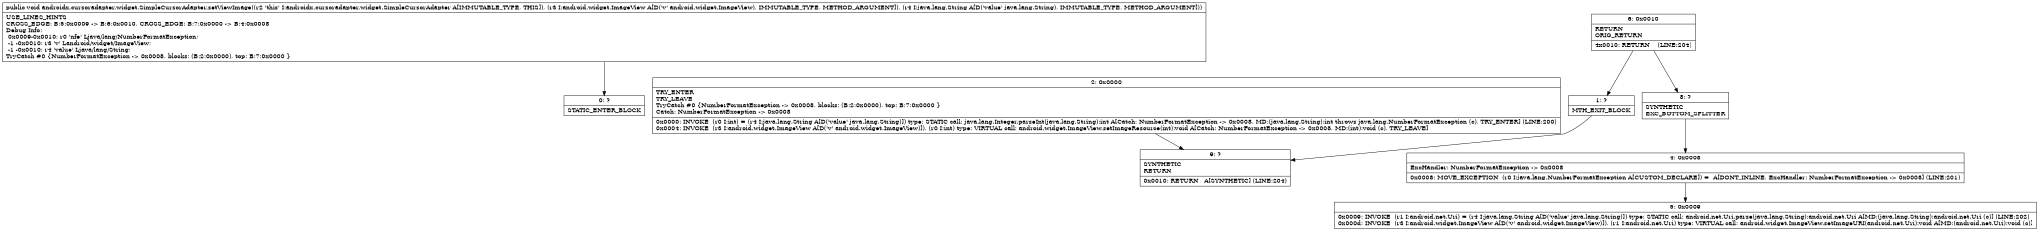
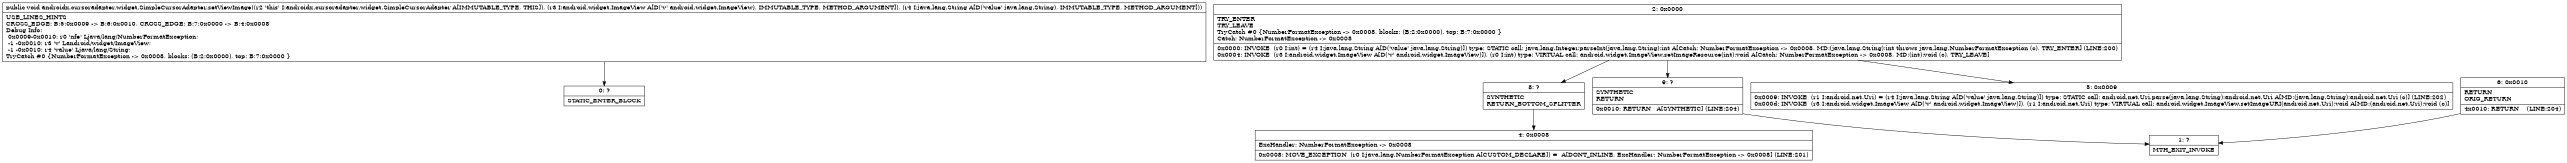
edge "6: 0x0010" -> "8: ?": now "2: 0x0000" -> "8: ?"
node "1: ?": text "MTH_EXIT_BLOCK" -> "MTH_EXIT_INVOKE"
node "8: ?": text "EXC_BOTTOM_SPLITTER" -> "RETURN_BOTTOM_SPLITTER"
edge "1: ?" -> "9: ?": reversed
edge "4: 0x0008" -> "5: 0x0009": now "2: 0x0000" -> "5: 0x0009"
